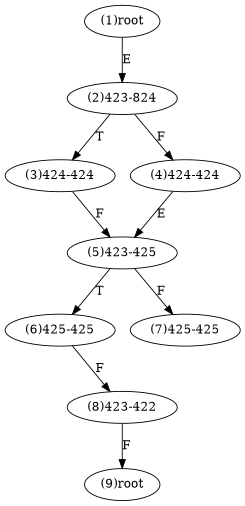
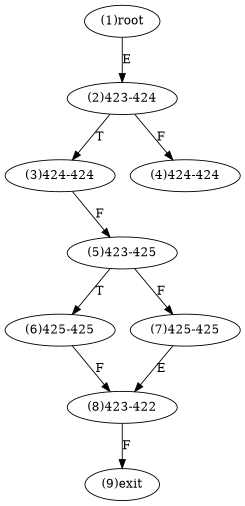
node "(2)423-824": label "(2)423-824" -> "(2)423-424"
edge "(4)424-424" -> "(5)423-425": removed, label "E"
edge "(7)425-425" -> "(8)423-422": added, label "E"
node "(9)root": label "(9)root" -> "(9)exit"
